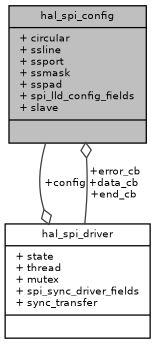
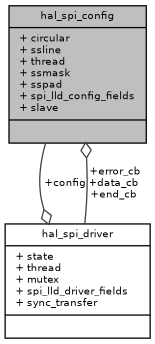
node "hal_spi_config": text "+ ssport" -> "+ thread"
node "hal_spi_driver": text "+ spi_sync_driver_fields" -> "+ spi_lld_driver_fields"
